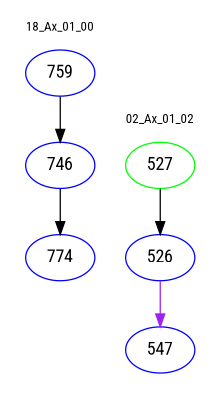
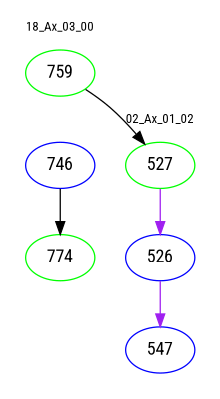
cluster "18_Ax_01_00": label "18_Ax_01_00" -> "18_Ax_03_00"
node "759": color blue -> green
edge "759" -> "746": now "759" -> "527"
edge "527" -> "526": color black -> purple
node "774": color blue -> green
